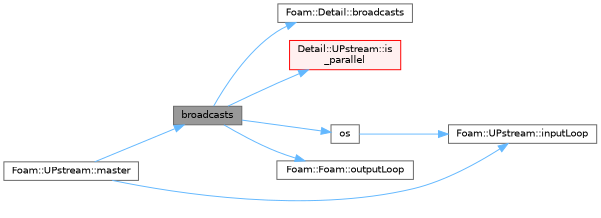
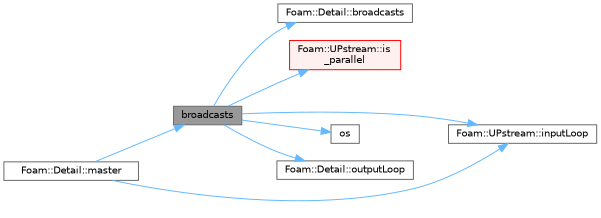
node "Detail::UPstream::is _parallel": label "Detail::UPstream::is _parallel" -> "Foam::UPstream::is _parallel"
edge "os" -> "Foam::UPstream::inputLoop": now "broadcasts" -> "Foam::UPstream::inputLoop"
node "Foam::Foam::outputLoop": label "Foam::Foam::outputLoop" -> "Foam::Detail::outputLoop"
node "Foam::UPstream::master": label "Foam::UPstream::master" -> "Foam::Detail::master"
